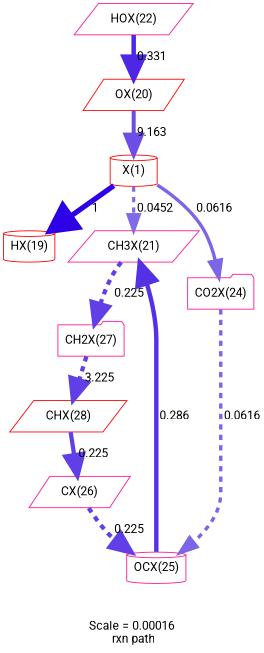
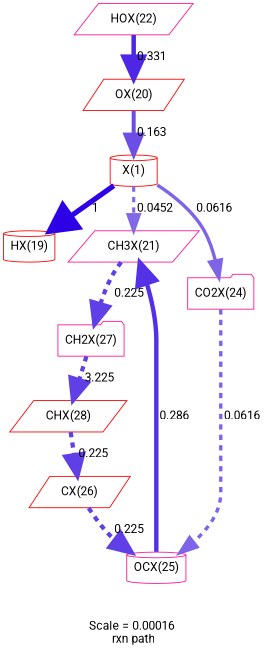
edge "OX(20)" -> "X(1)": label " 9.163" -> " 0.163"
edge "CHX(28)" -> "CX(26)": style bold -> dashed
node "CX(26)": color deeppink -> red
